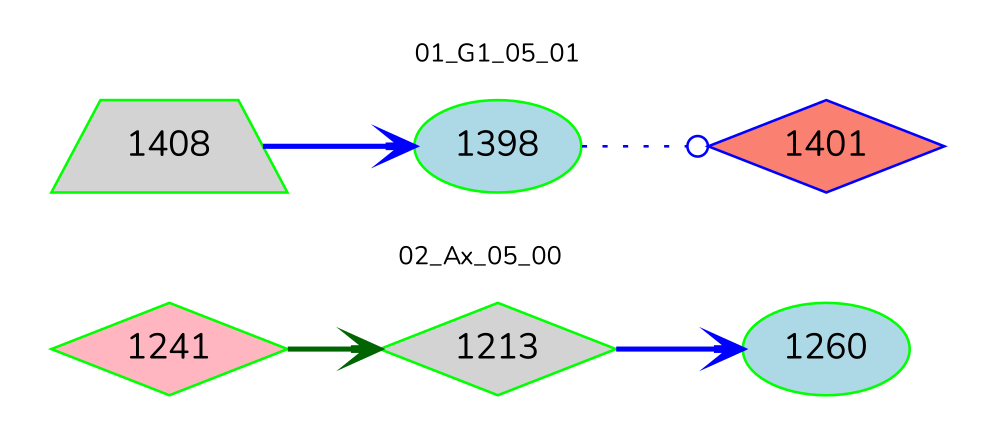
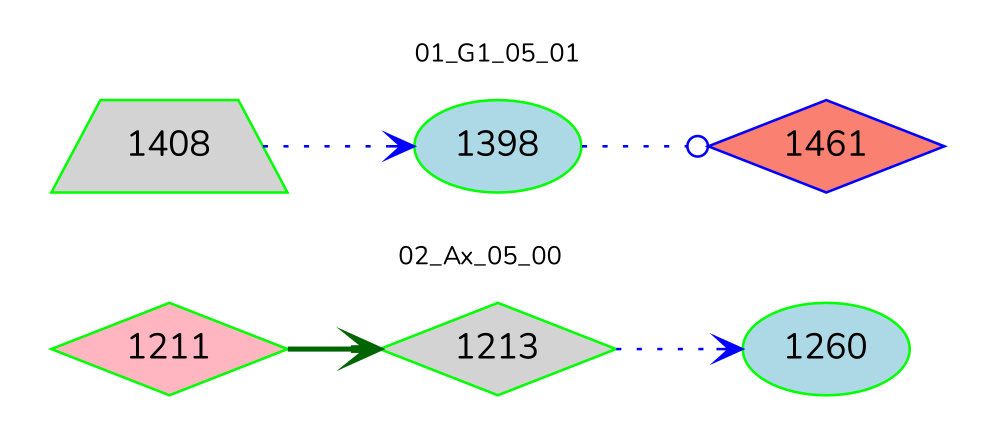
edge "1408" -> "1398": style bold -> dotted
node "1401": label "1401" -> "1461"
node "1241": label "1241" -> "1211"
edge "1213" -> "1260": style bold -> dotted
